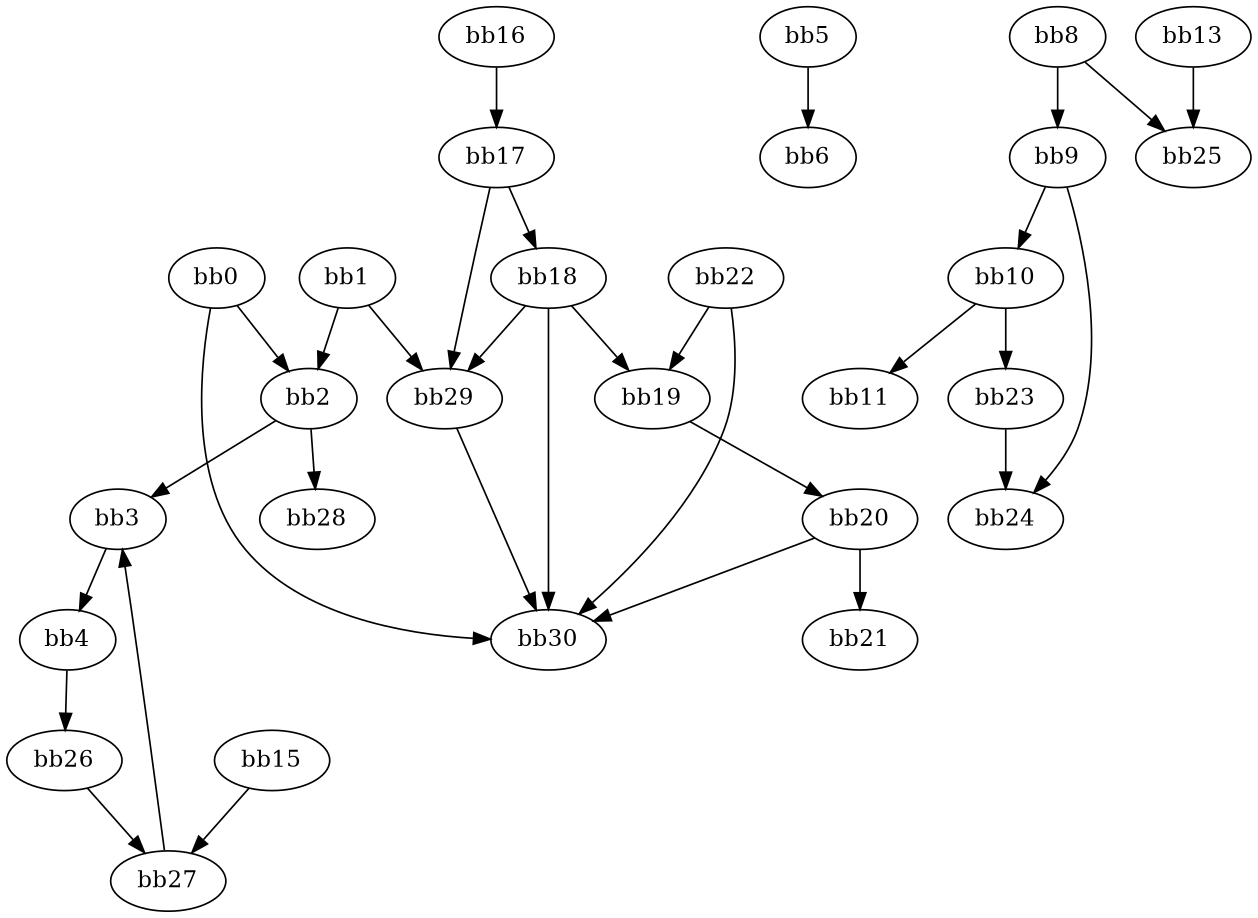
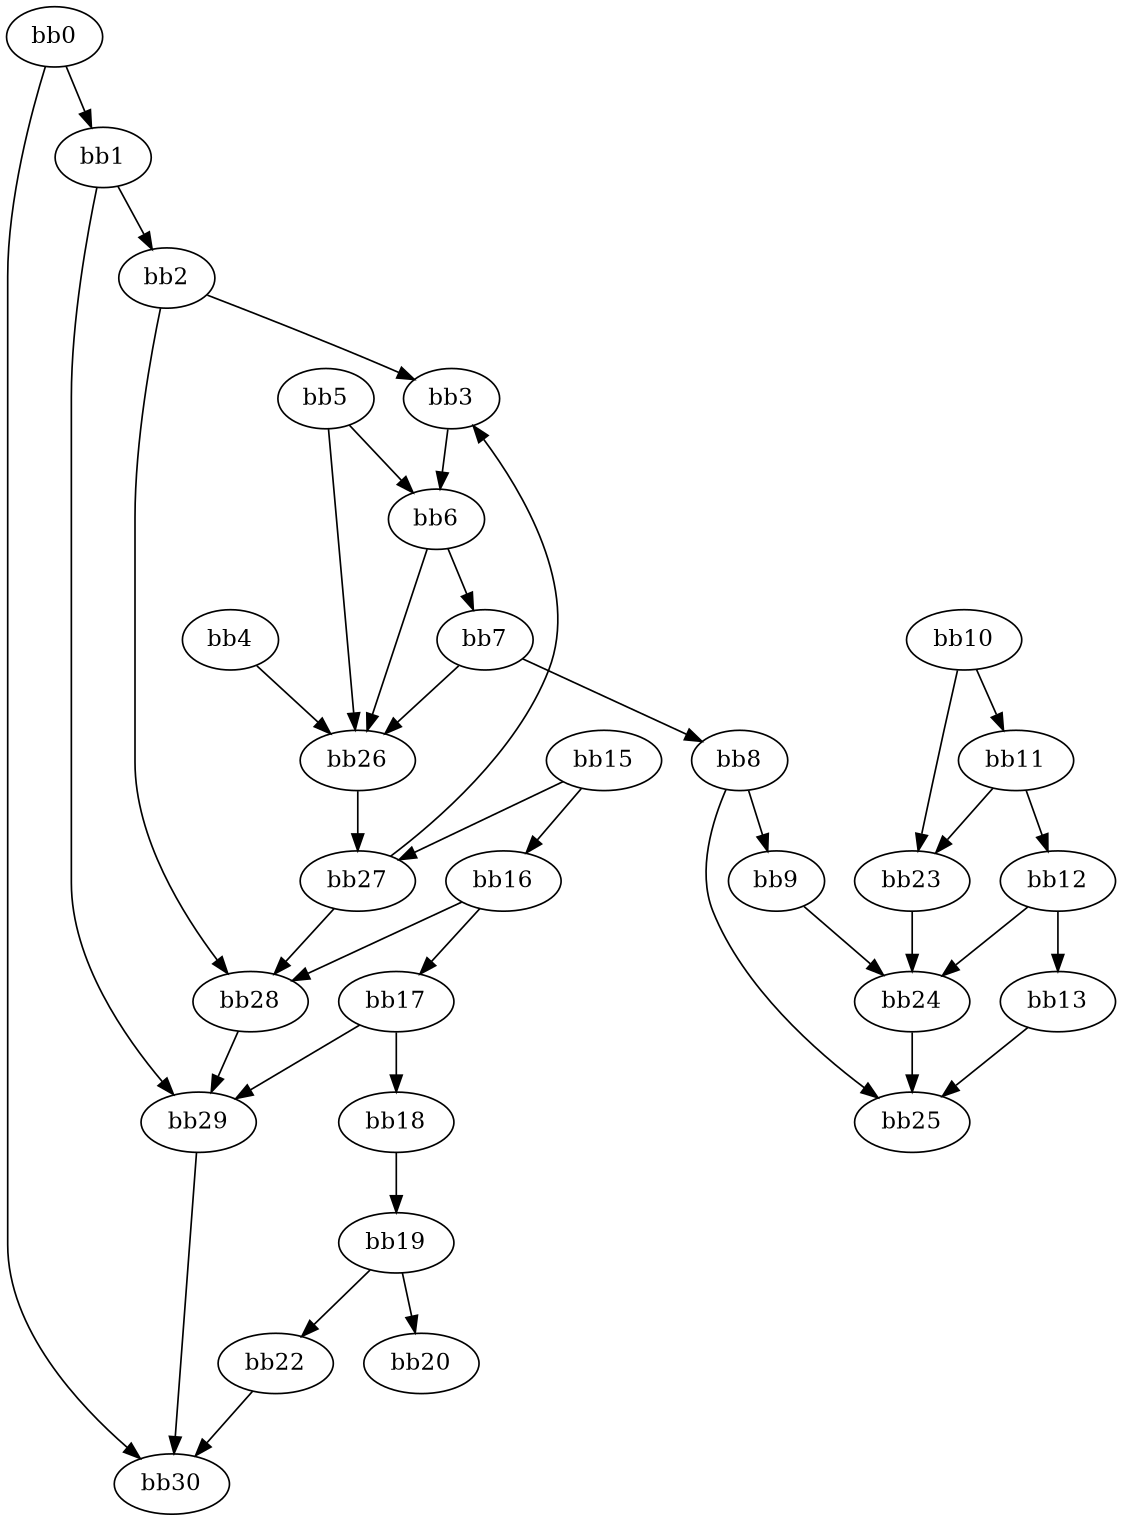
edge "bb9" -> "bb10": removed
edge "bb18" -> "bb29": now "bb28" -> "bb29"
edge "bb22" -> "bb19": reversed
edge "bb0" -> "bb2": now "bb0" -> "bb1"
edge "bb18" -> "bb30": removed
edge "bb5" -> "bb26": added
edge "bb3" -> "bb4": now "bb3" -> "bb6"
edge "bb20" -> "bb30": removed
edge "bb6" -> "bb26": added
node "bb7": added
node "bb21": removed
edge "bb15" -> "bb16": added
edge "bb11" -> "bb23": added
node "bb12": added
edge "bb27" -> "bb28": added
edge "bb16" -> "bb28": added
edge "bb24" -> "bb25": added
